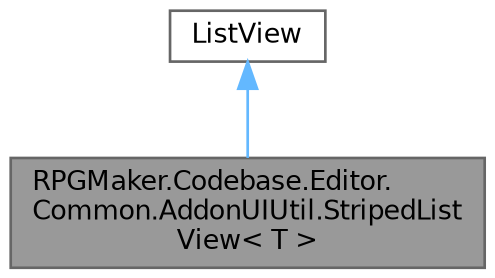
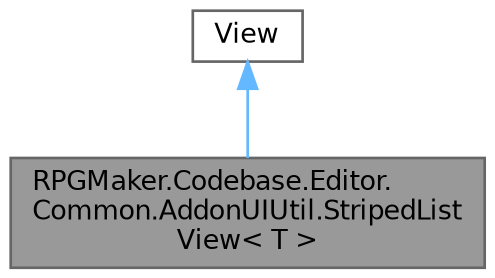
node "ListView": label "ListView" -> "View"
